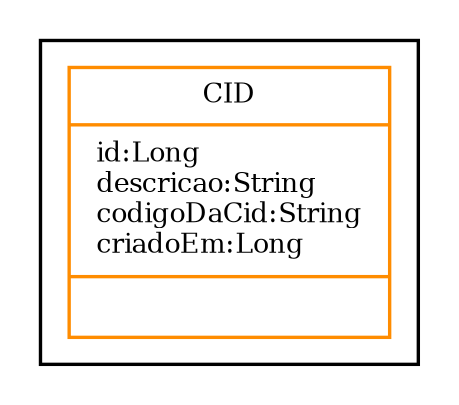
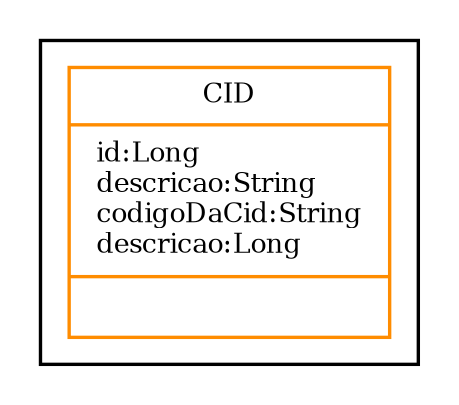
node "CID": text "criadoEm:Long" -> "descricao:Long"
